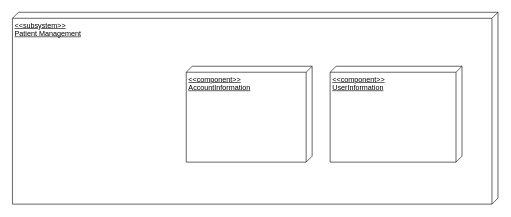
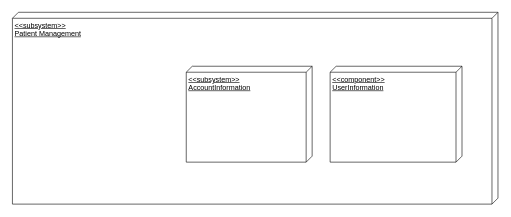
node "<<component>> AccountInformation": label "<<component>> AccountInformation" -> "<<subsystem>> AccountInformation"
